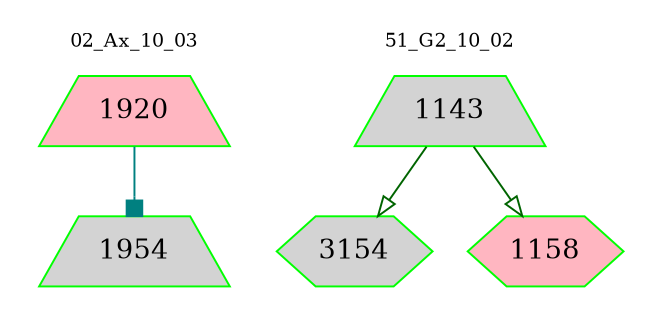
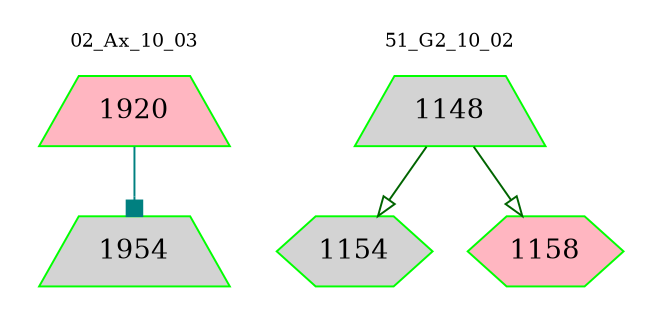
node "1143": label "1143" -> "1148"
node "3154": label "3154" -> "1154"
